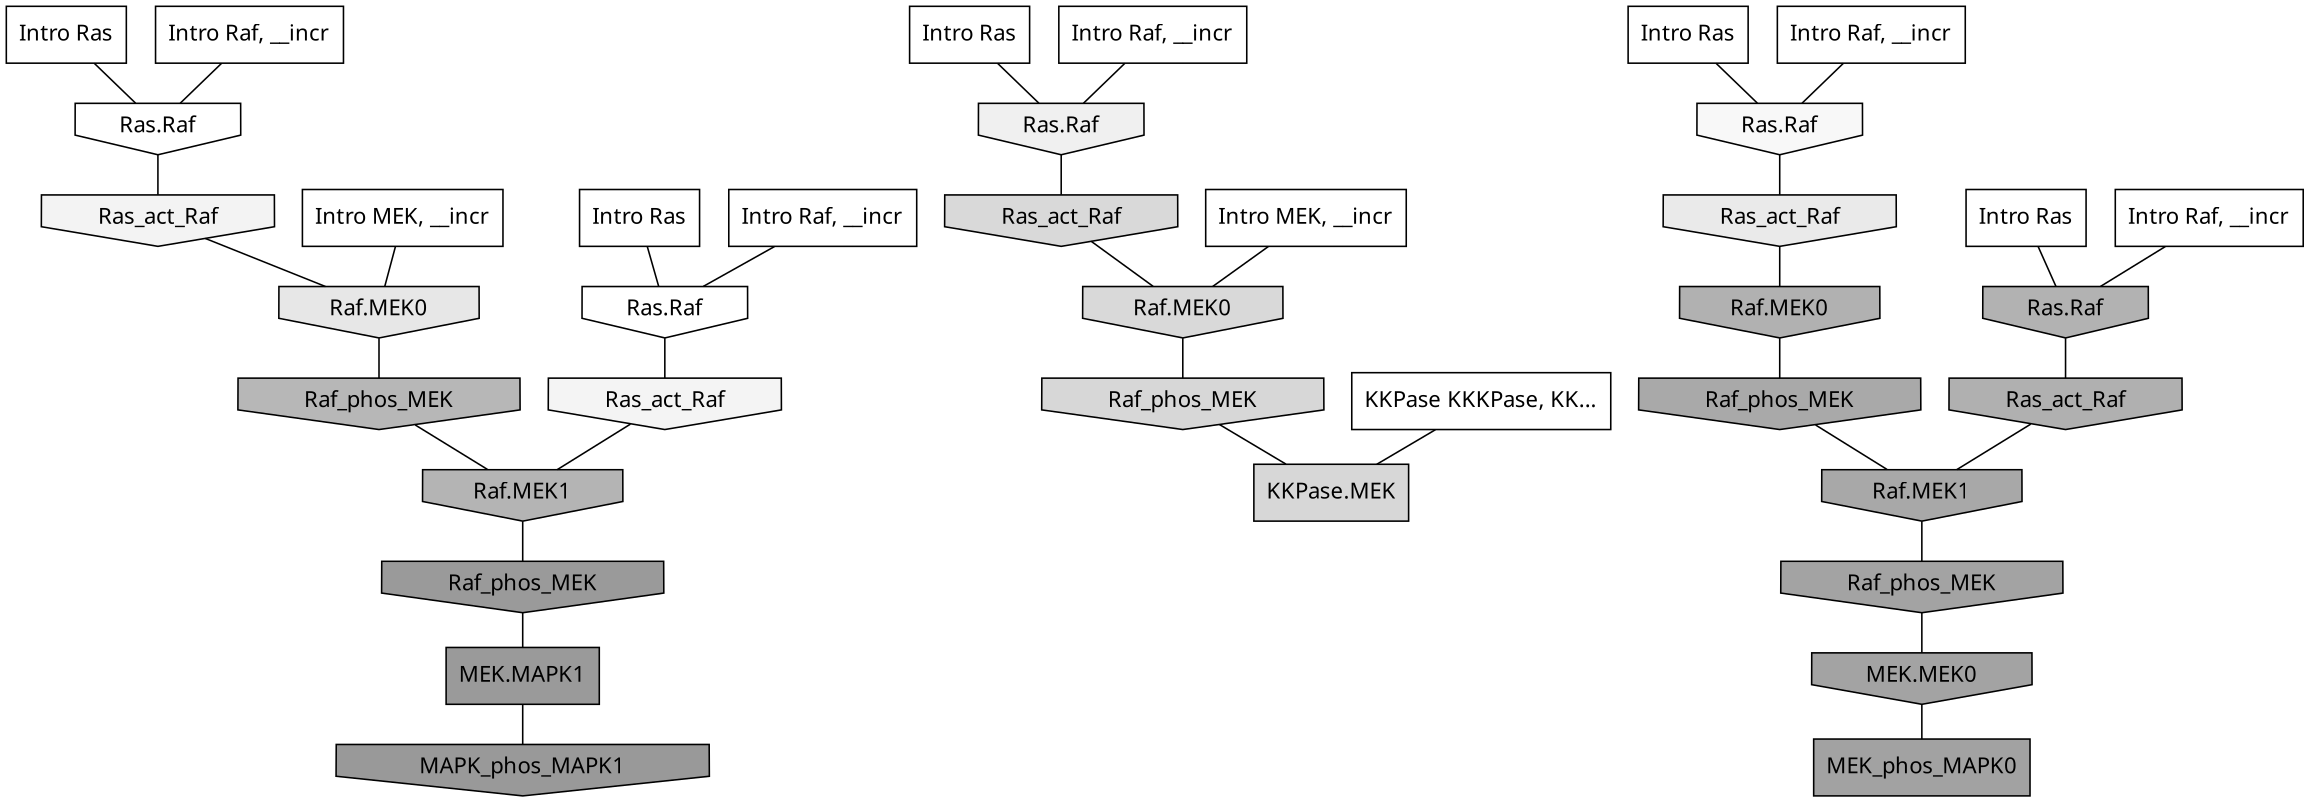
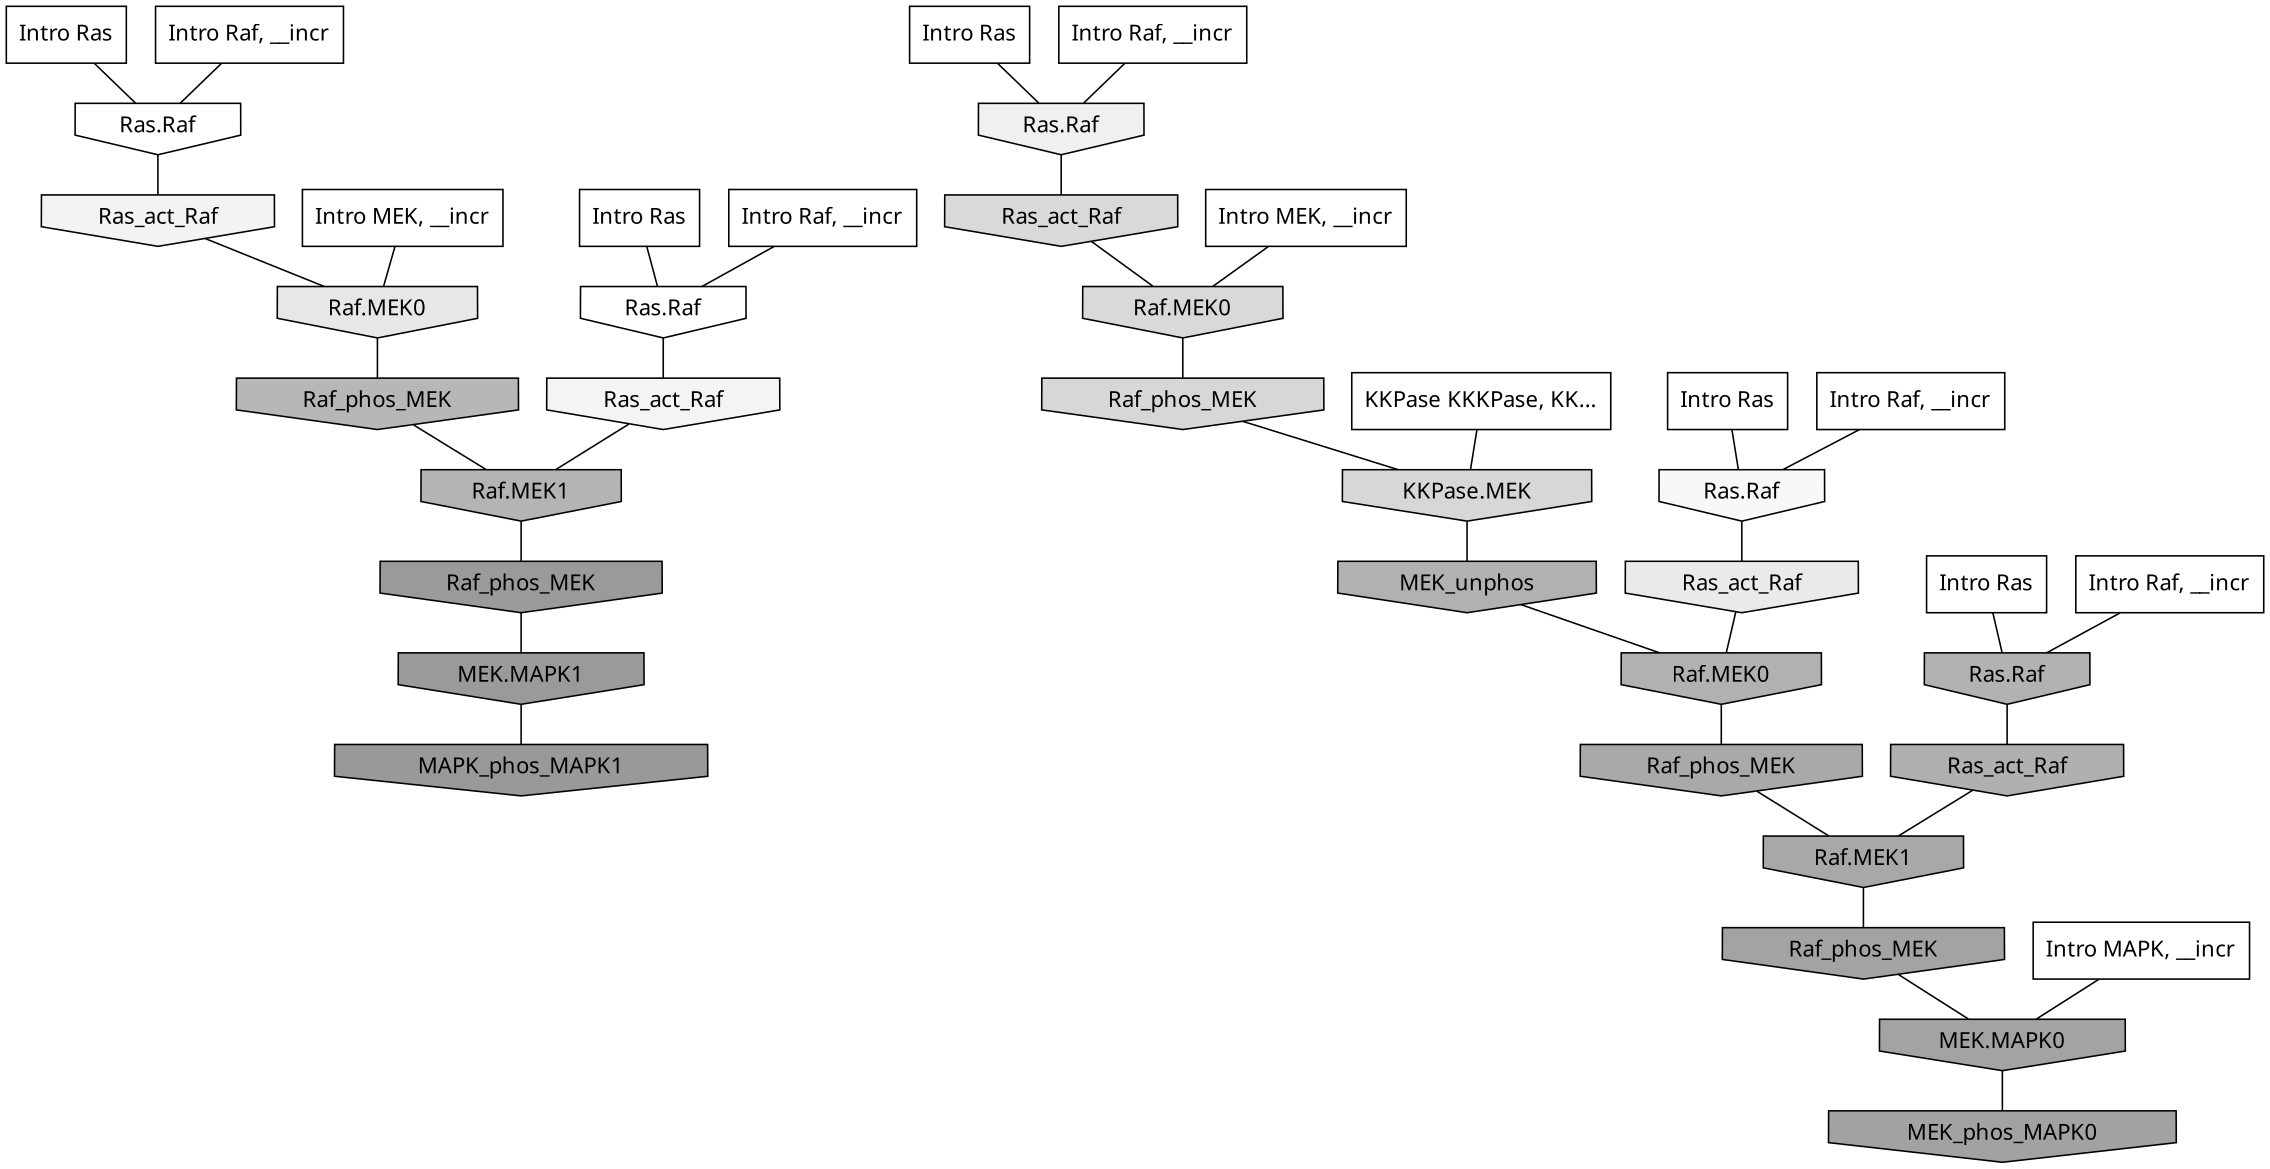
node "KKPase.MEK": shape box -> invhouse
node "MEK_unphos": added
node "MEK.MAPK1": shape box -> invhouse
node "MEK.MEK0": label "MEK.MEK0" -> "MEK.MAPK0"
node "MEK_phos_MAPK0": shape box -> invhouse
node "Intro MAPK, __incr": added
